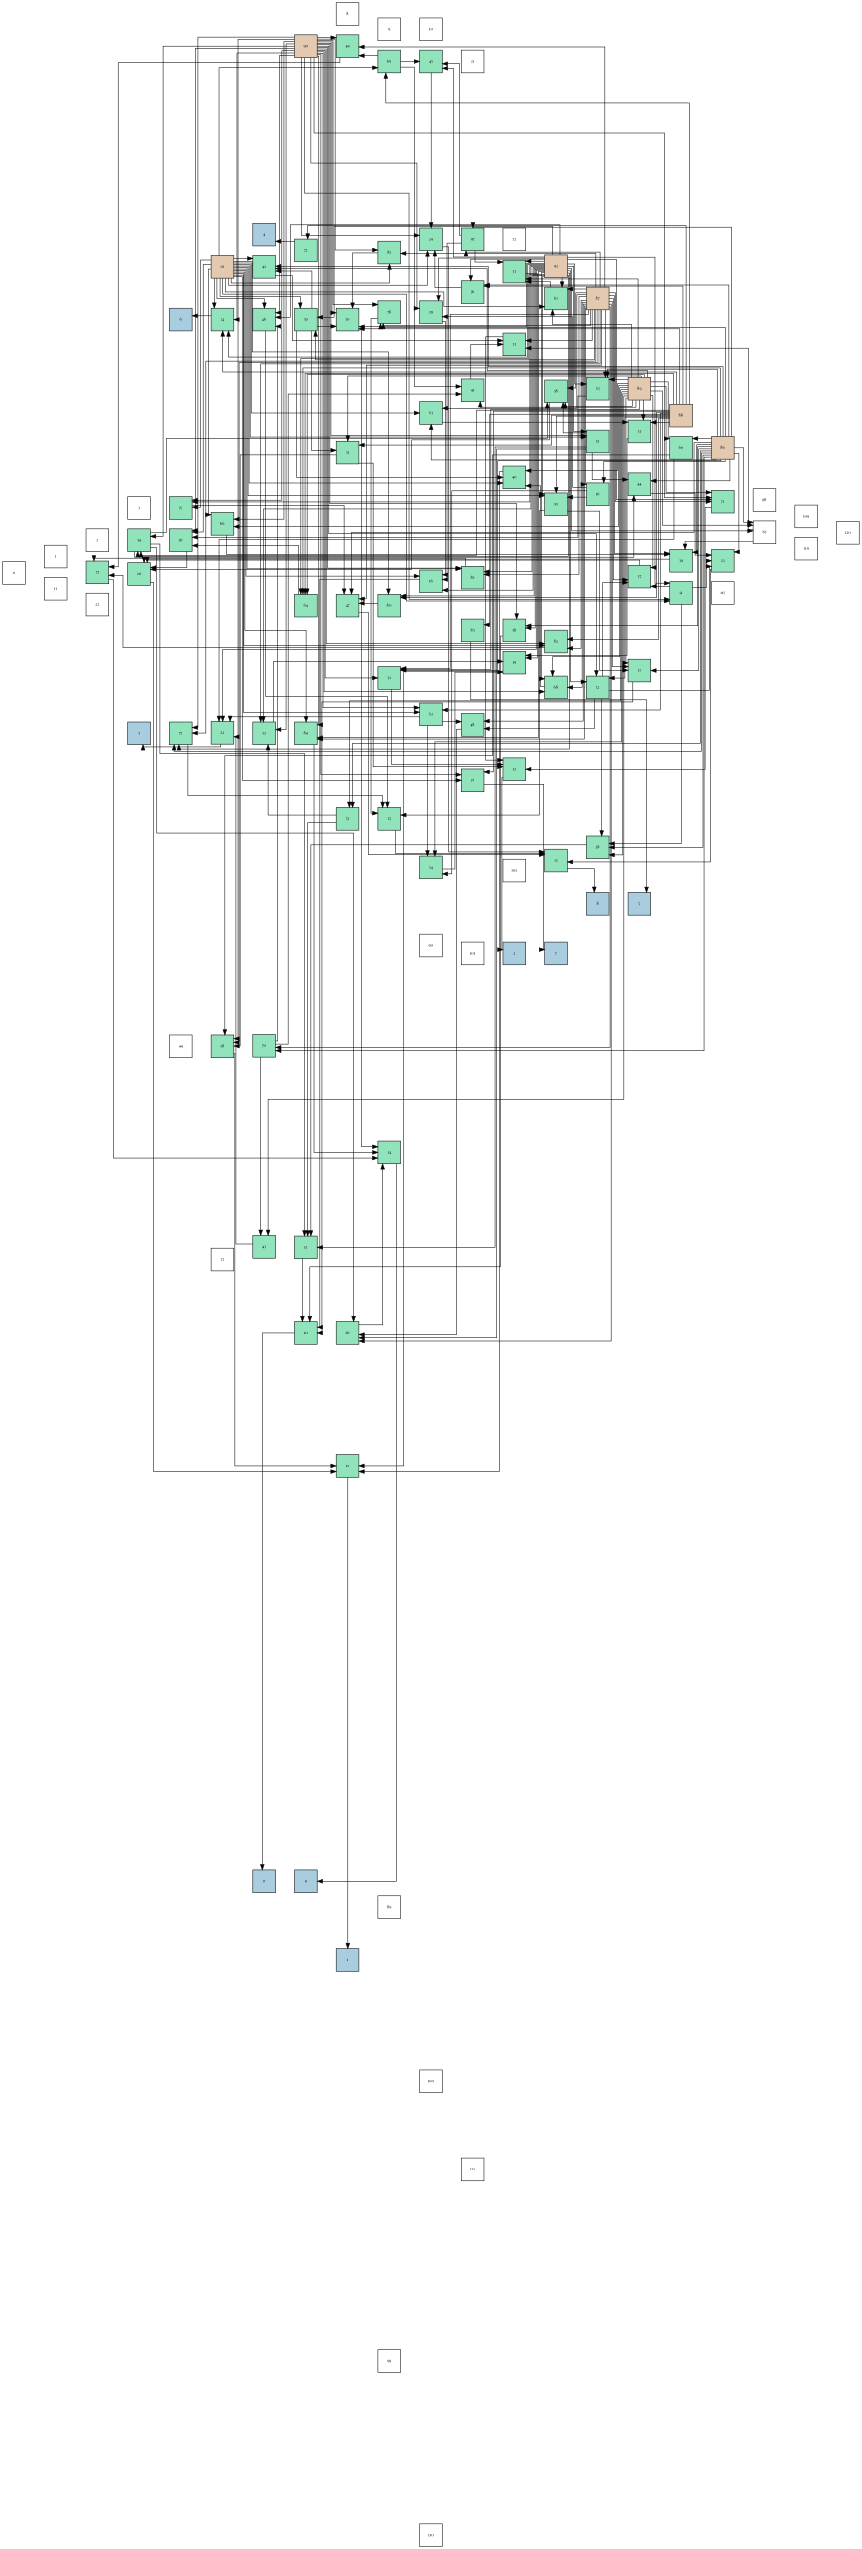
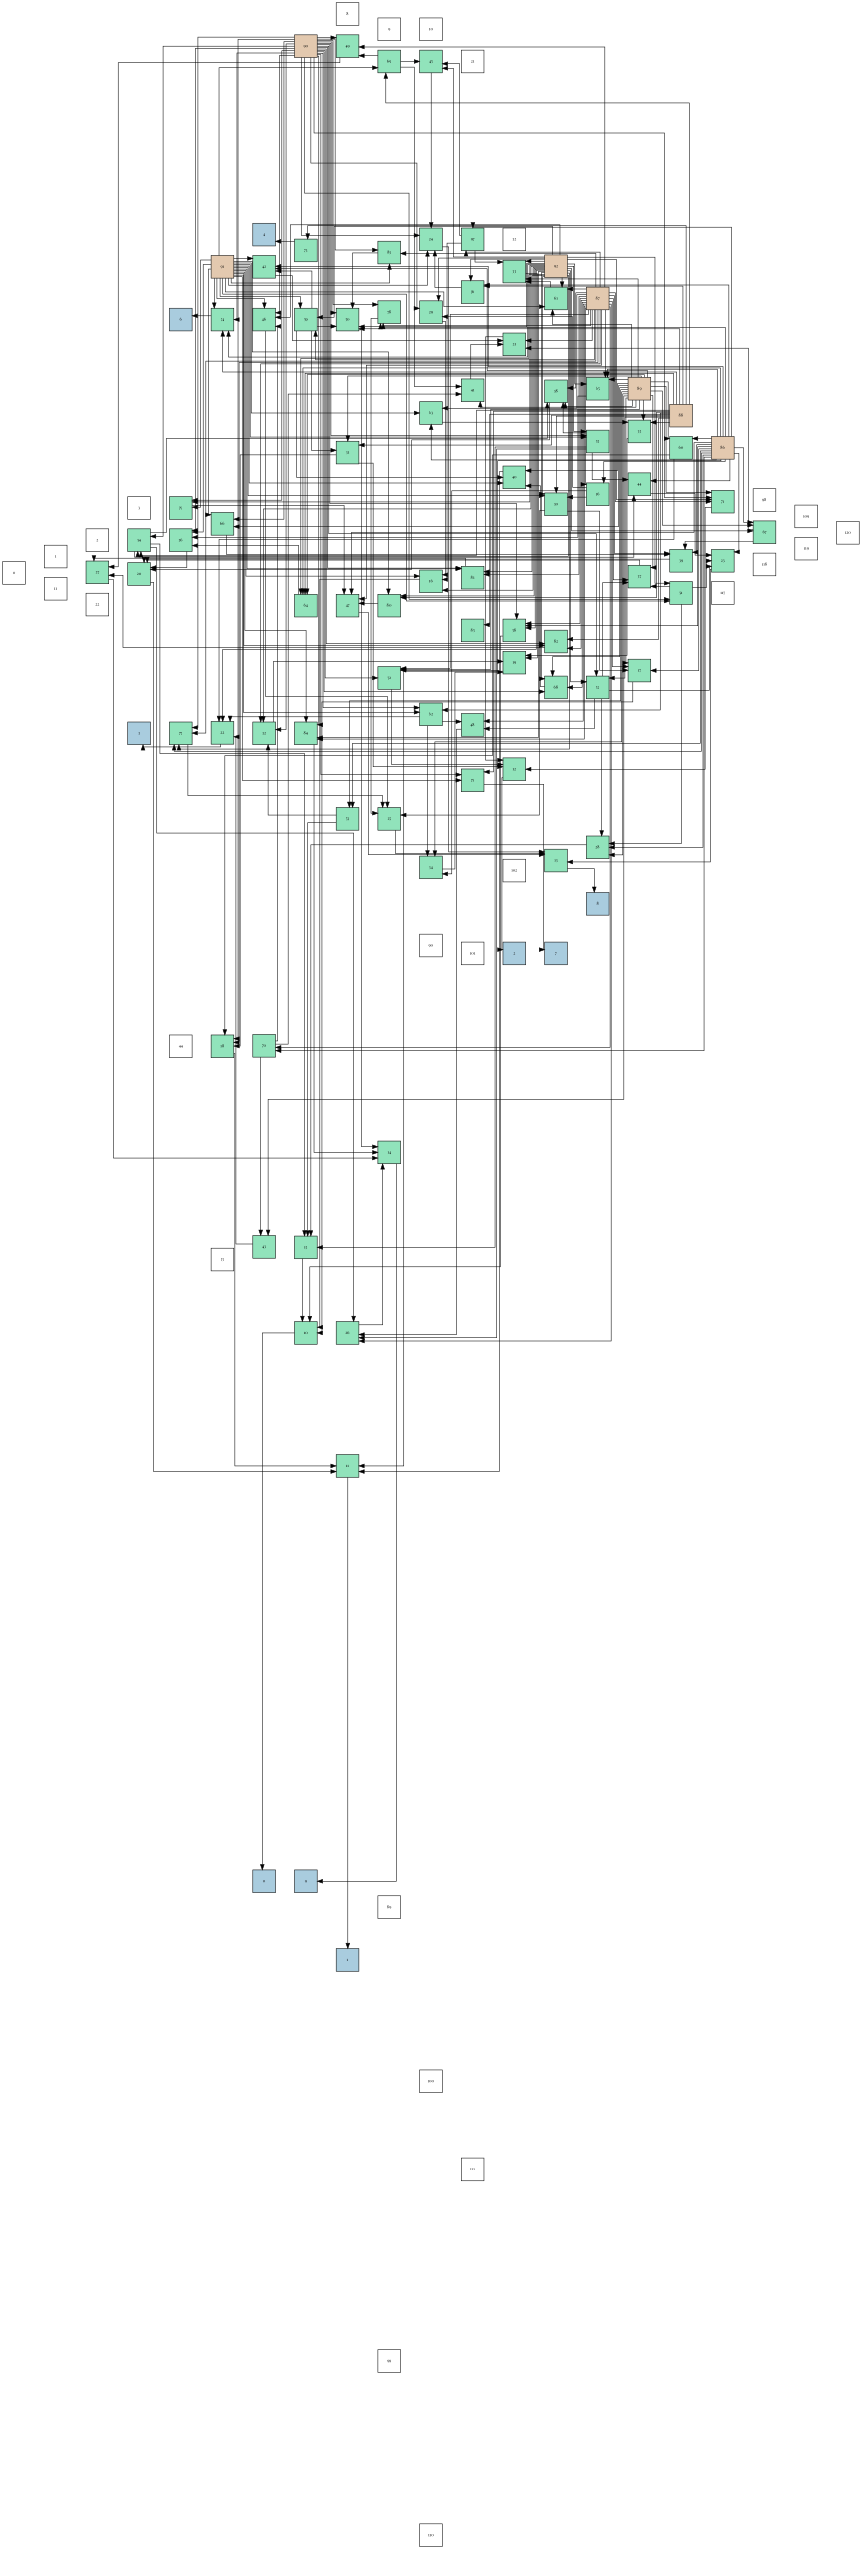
edge "87" -> "58": added
node "67": fillcolor #ffffff -> #91e3bb
node "118": added
node "5": removed
